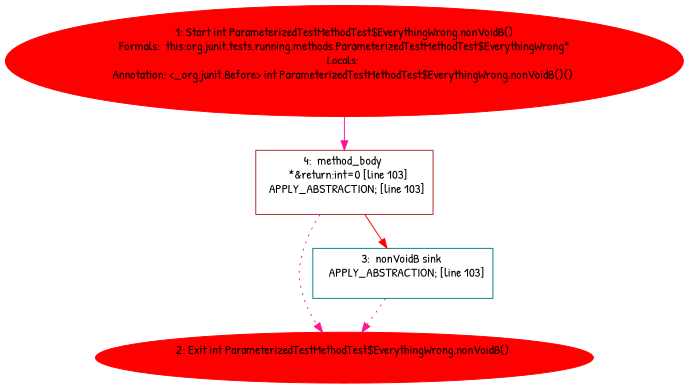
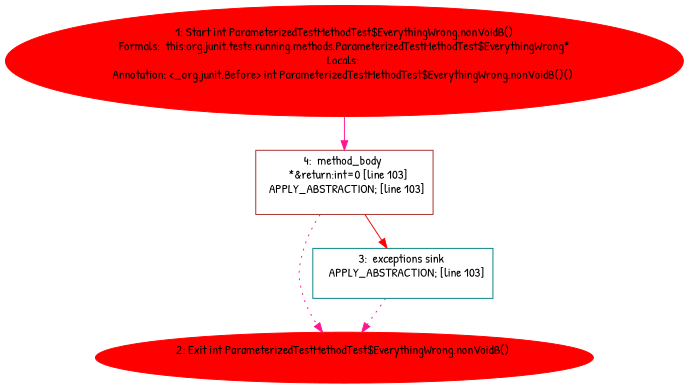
node "3:  nonVoidB sink APPLY_ABSTRACTION; [line 103]": label "3:  nonVoidB sink APPLY_ABSTRACTION; [line 103]" -> "3:  exceptions sink APPLY_ABSTRACTION; [line 103]"
